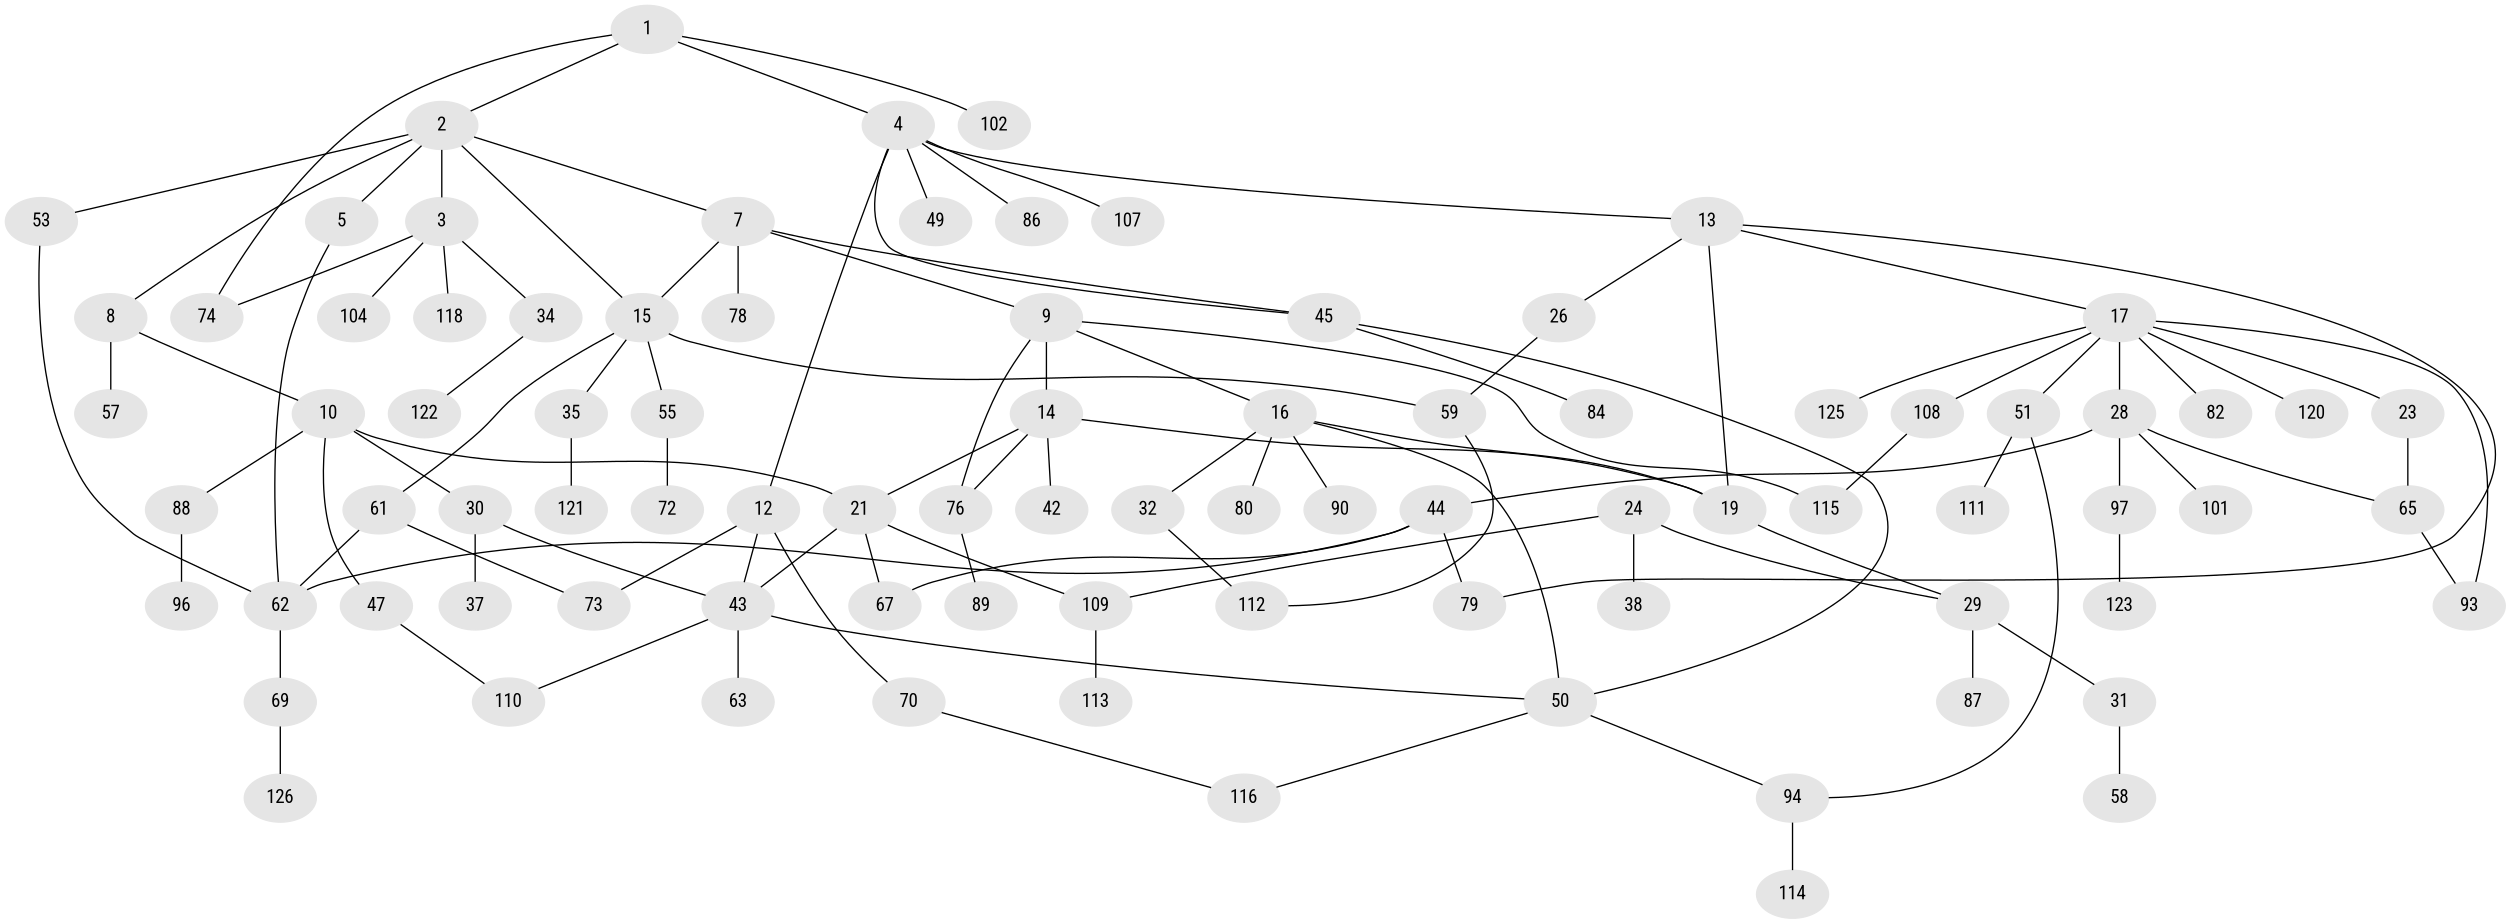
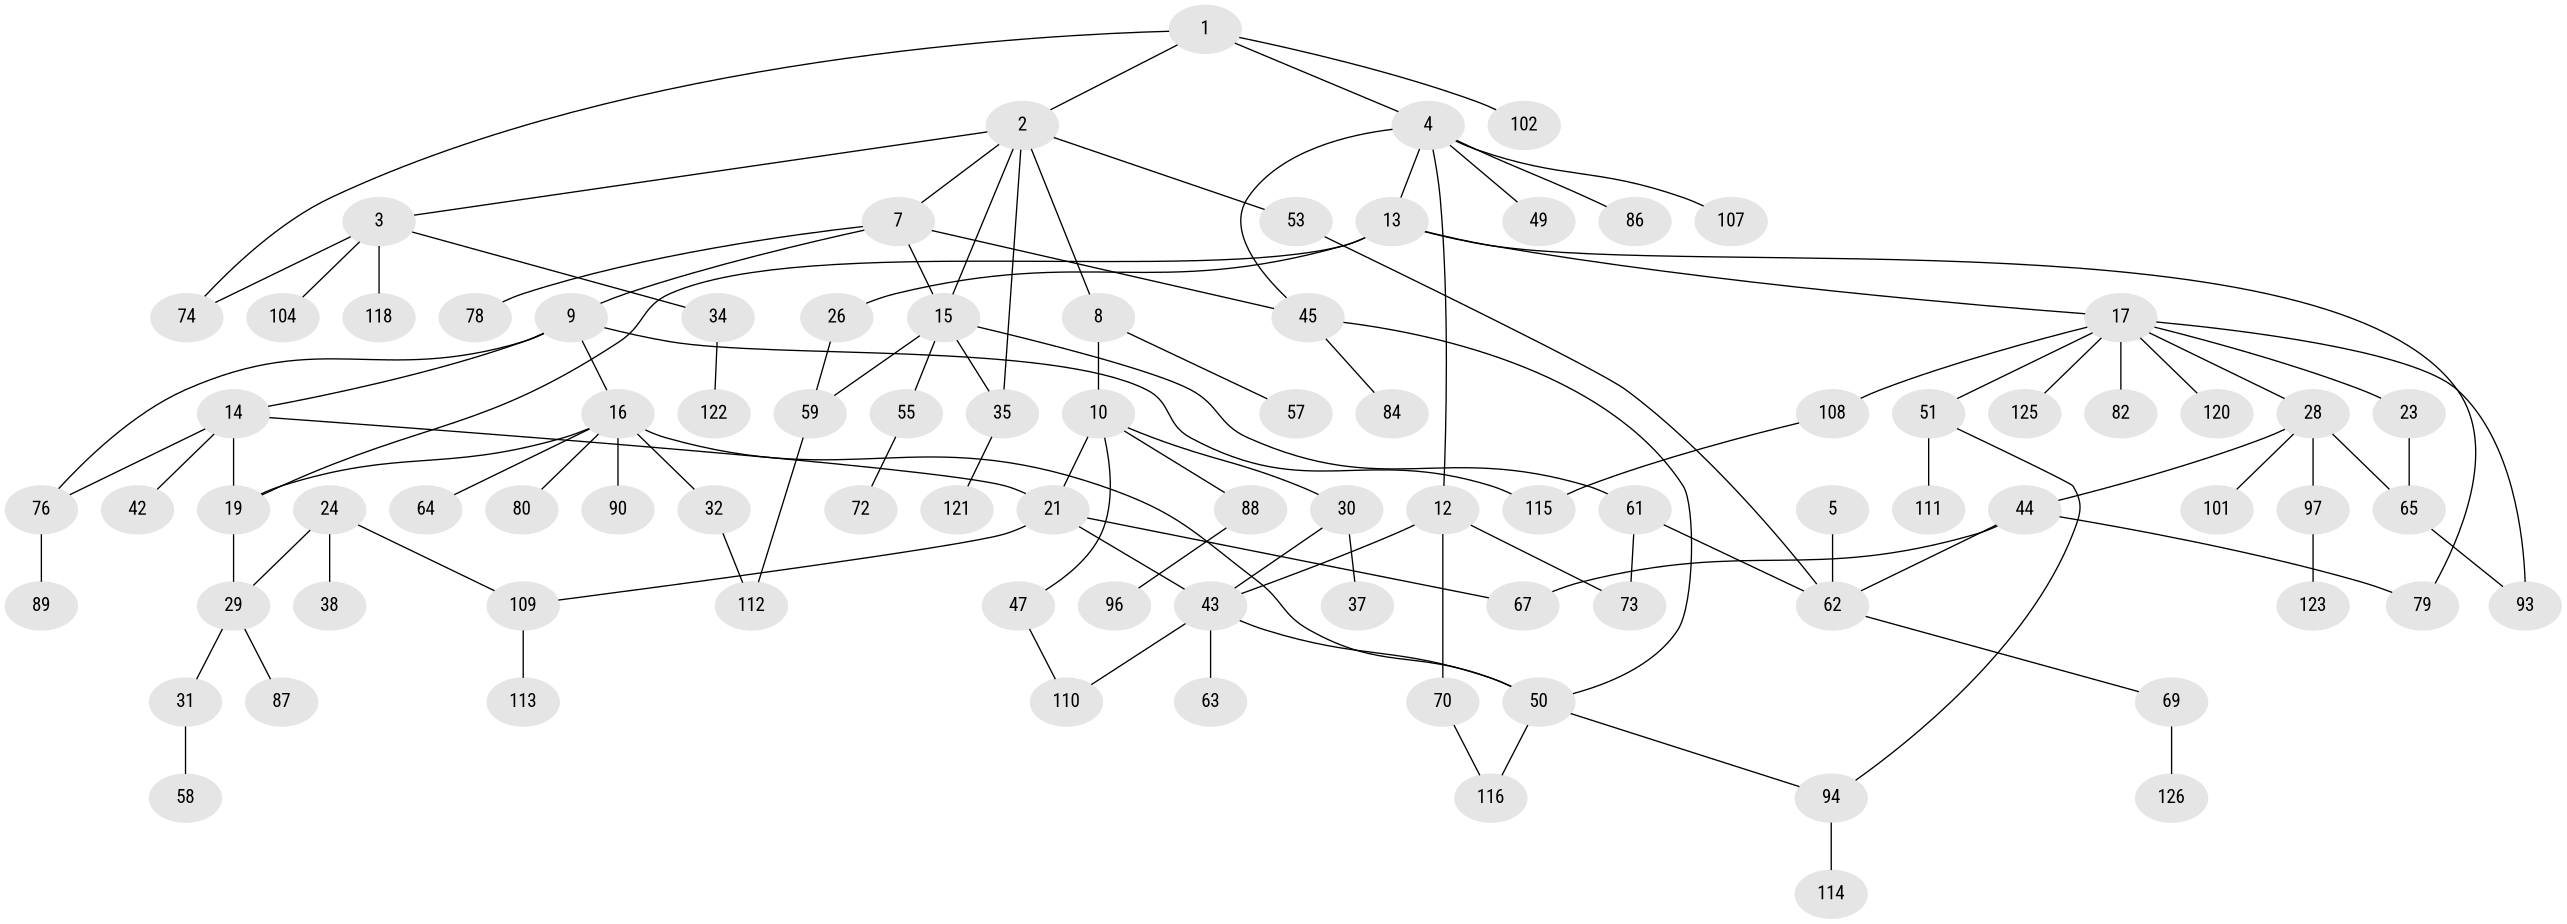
edge "2" -- "5": now "2" -- "35"
node "64": added
